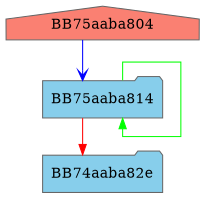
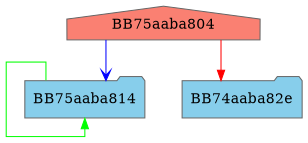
edge "BB75aaba814" -> "BB74aaba82e": now "BB75aaba804" -> "BB74aaba82e"
